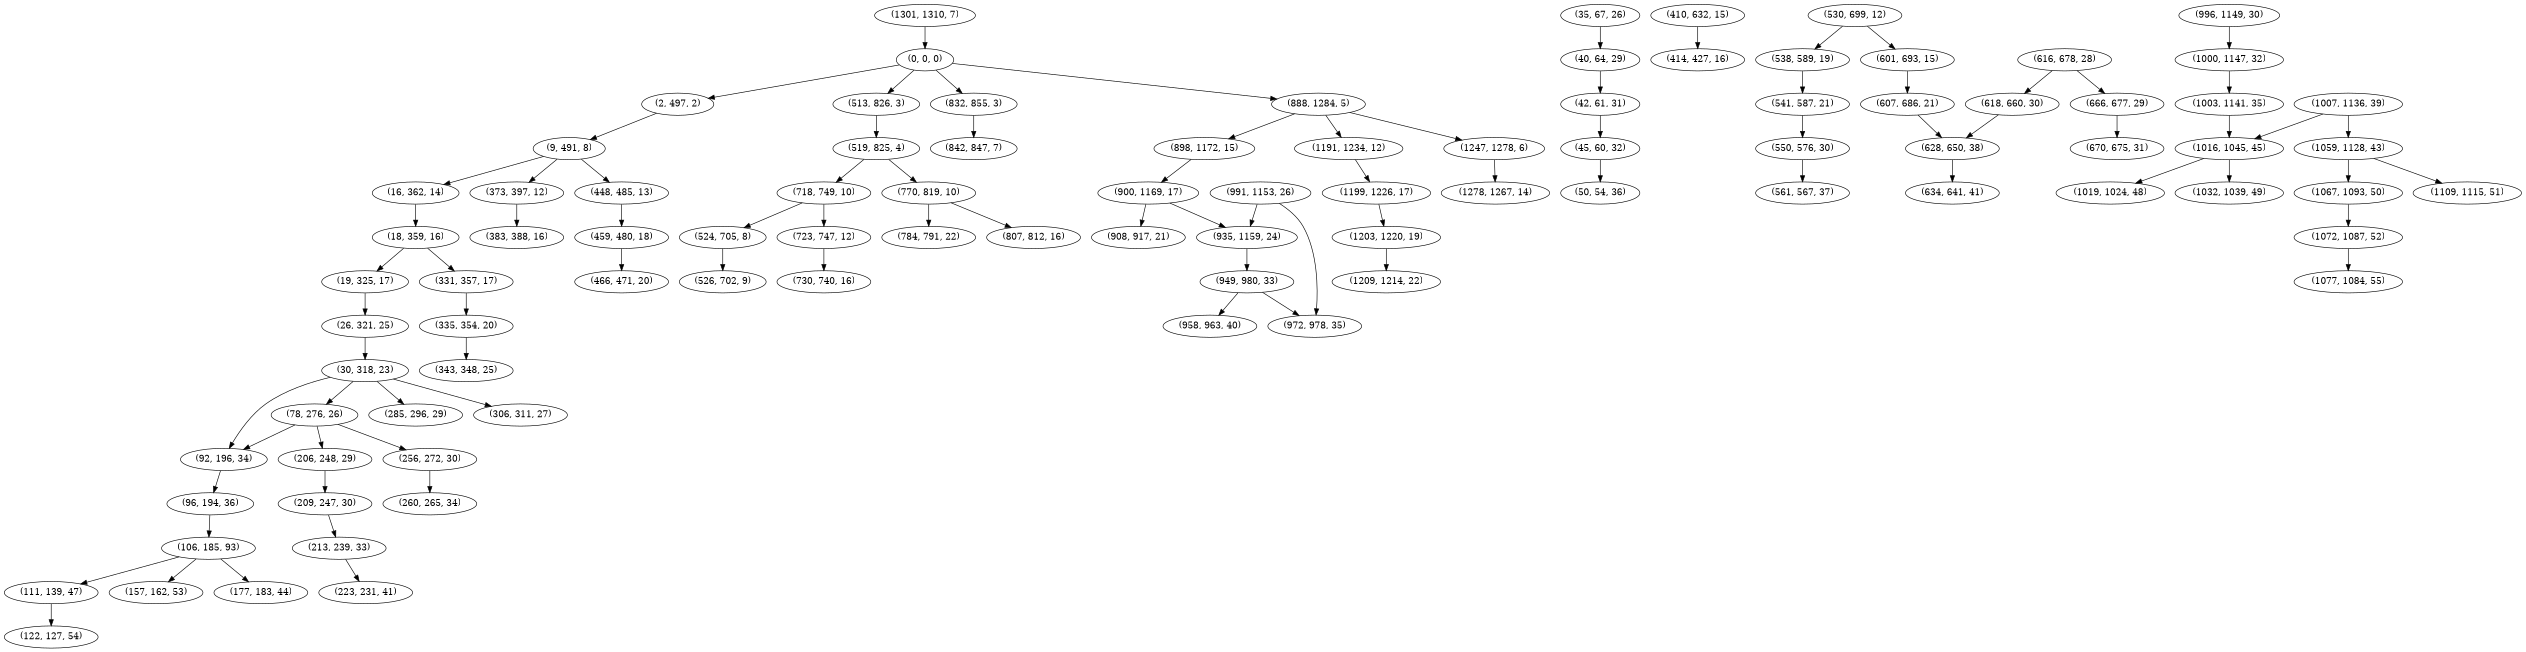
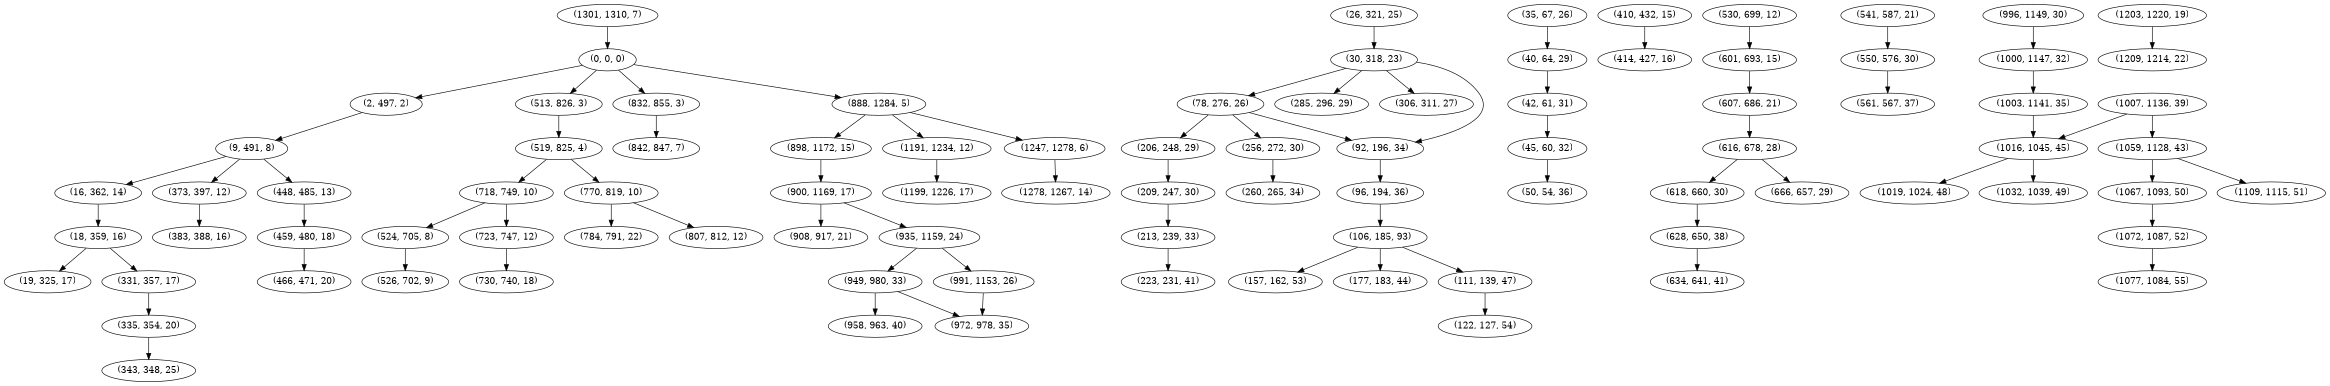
node "(410, 632, 15)": label "(410, 632, 15)" -> "(410, 432, 15)"
node "(538, 589, 19)": removed
node "(666, 677, 29)": label "(666, 677, 29)" -> "(666, 657, 29)"
edge "(607, 686, 21)" -> "(628, 650, 38)": now "(607, 686, 21)" -> "(616, 678, 28)"
node "(670, 675, 31)": removed
edge "(991, 1153, 26)" -> "(935, 1159, 24)": reversed
edge "(1199, 1226, 17)" -> "(1203, 1220, 19)": removed
node "(807, 812, 16)": label "(807, 812, 16)" -> "(807, 812, 12)"
node "(730, 740, 16)": label "(730, 740, 16)" -> "(730, 740, 18)"
edge "(19, 325, 17)" -> "(26, 321, 25)": removed
